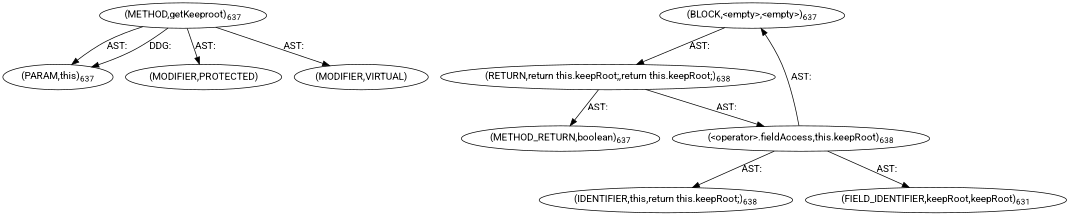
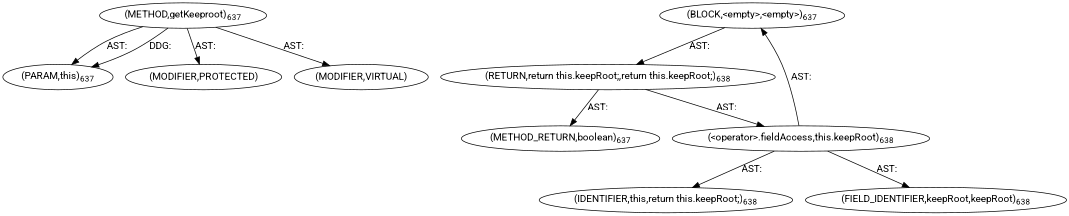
node "(FIELD_IDENTIFIER,keepRoot,keepRoot)": text "631" -> "638"
